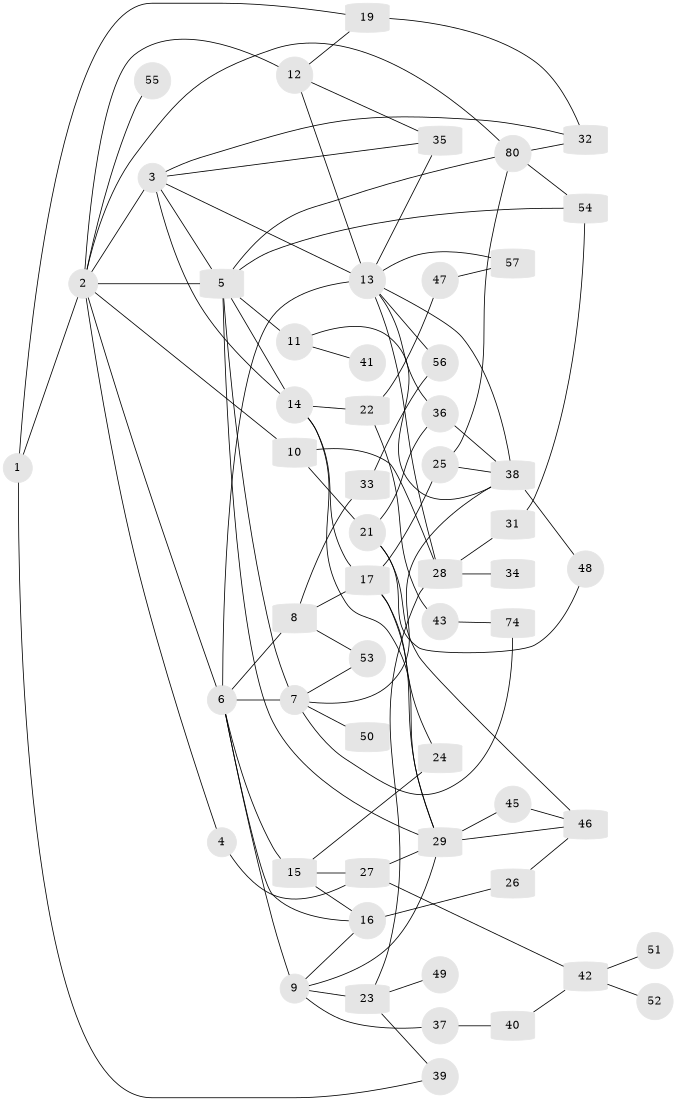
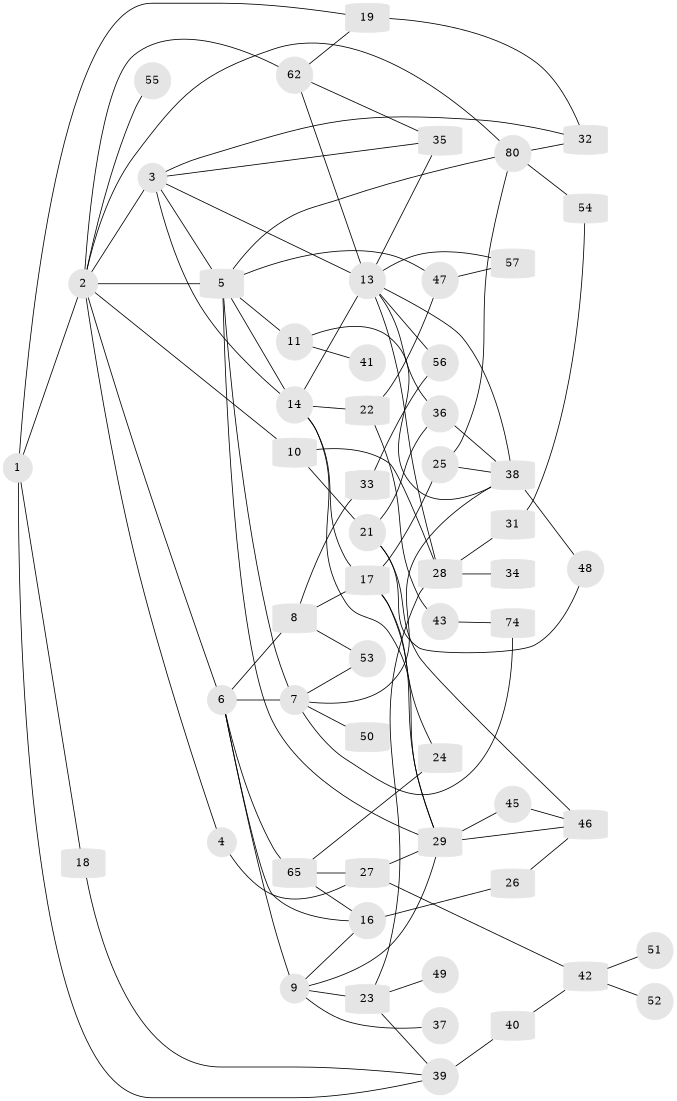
node "12": label "12" -> "62"
edge "54" -- "5": now "47" -- "5"
edge "13" -- "6": now "13" -- "14"
node "18": added
node "15": label "15" -> "65"
edge "37" -- "40": now "39" -- "40"
